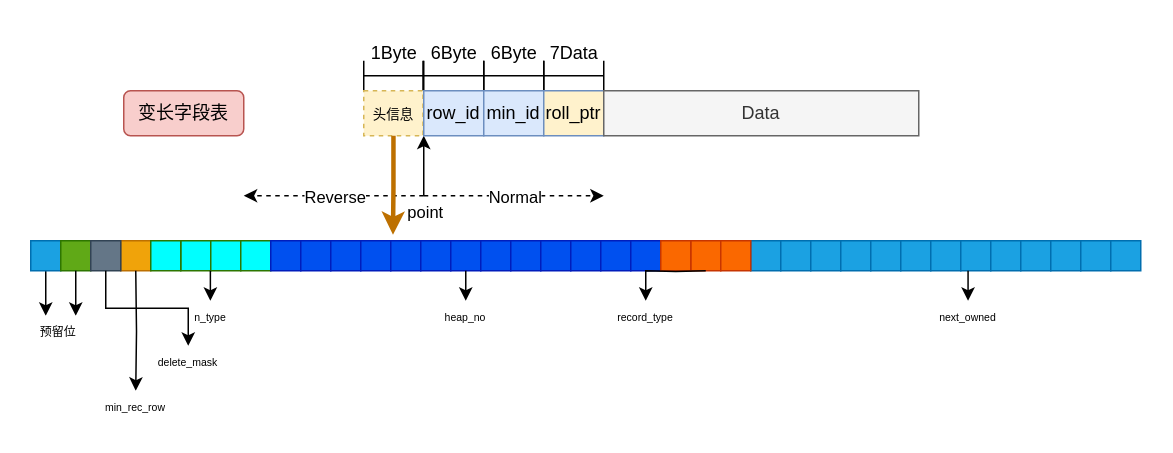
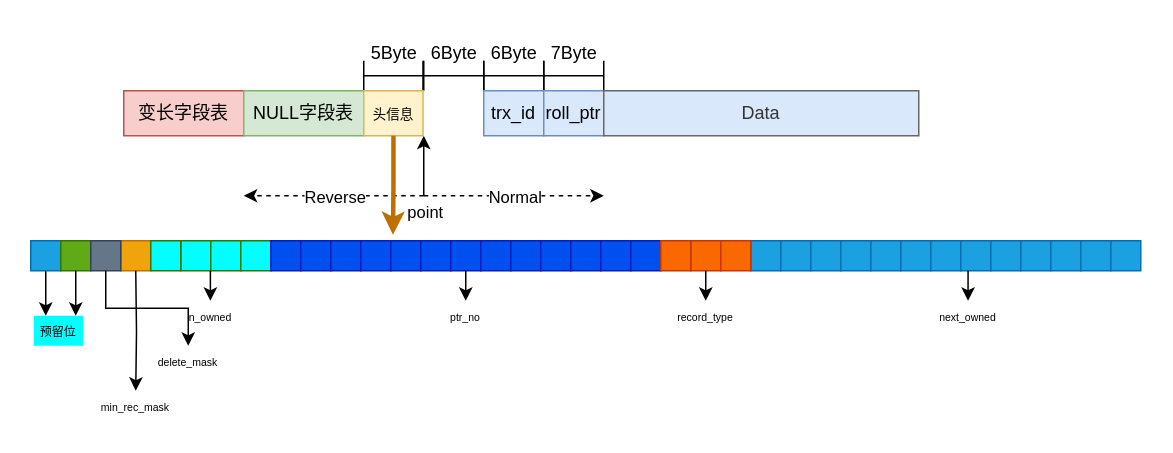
node "1Byte": label "1Byte" -> "5Byte"
node "7Data": label "7Data" -> "7Byte"
node "变长字段表": shape rounded rectangle -> rectangle
node "NULL字段表": added
node "头信息": style dashed -> solid
node "row_id": removed
node "min_id": label "min_id" -> "trx_id"
node "roll_ptr": fillcolor #fff2cc -> #dae8fc
node "Data": fillcolor #f5f5f5 -> #dae8fc
node "n_type": label "n_type" -> "n_owned"
node "heap_no": label "heap_no" -> "ptr_no"
node "record_type": moved (646, 316) -> (706, 316)
node "预留位": fillcolor #ffffff -> #00ffff
node "min_rec_row": label "min_rec_row" -> "min_rec_mask"
